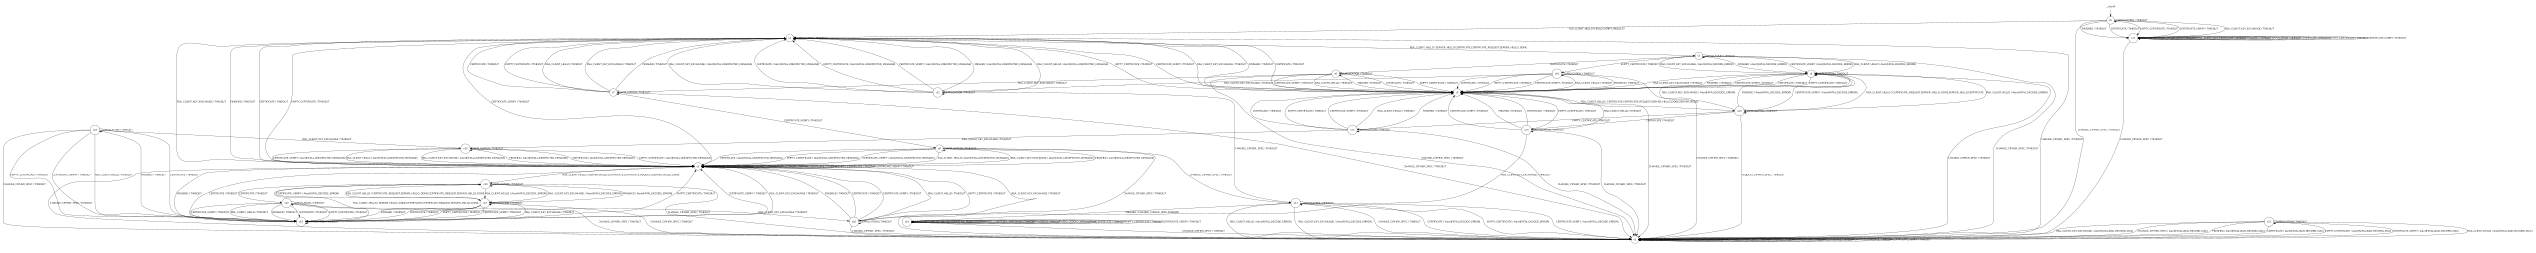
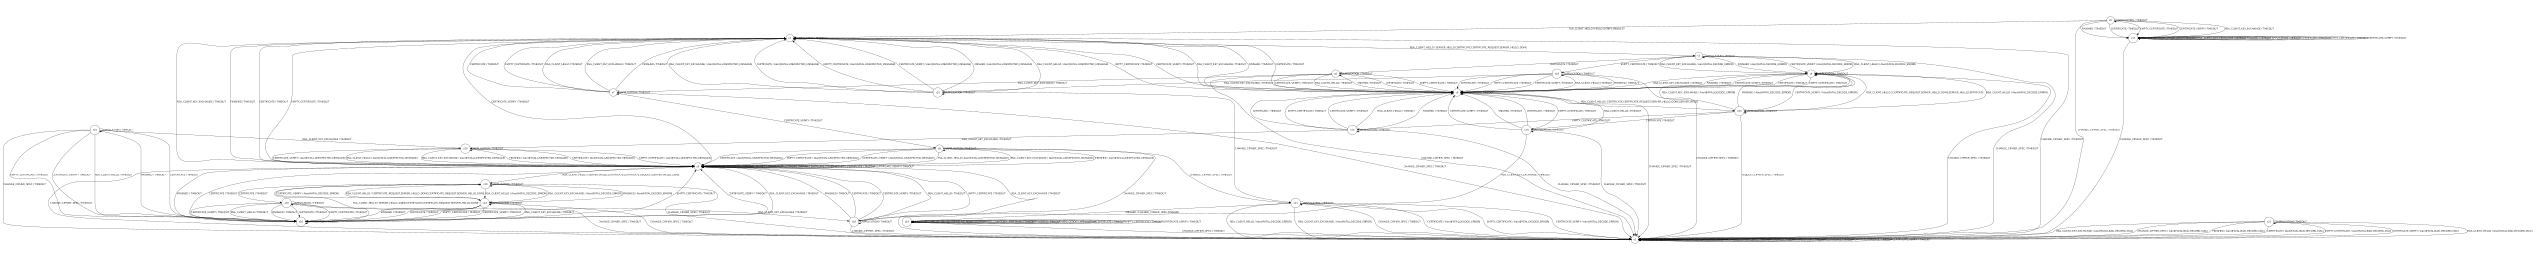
node "__start0": removed
